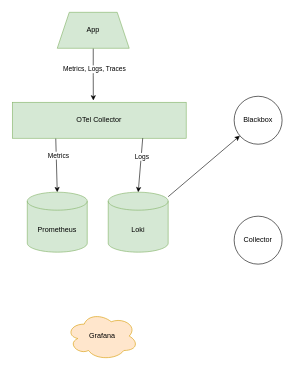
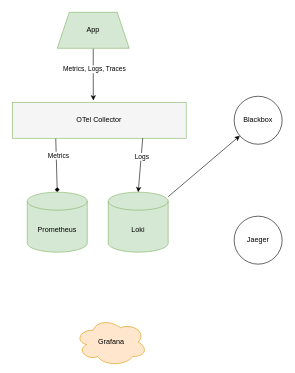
node "OTel Collector": fillcolor #d5e8d4 -> #f5f5f5
edge "OTel Collector" -> "Prometheus": arrowhead classic -> diamond
node "Collector": label "Collector" -> "Jaeger"
node "Grafana": moved (102, 336) -> (111, 342)
